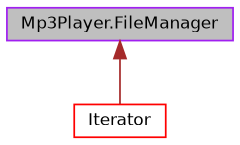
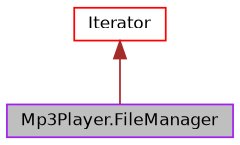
edge "Iterator" -> "Mp3Player.FileManager": reversed
